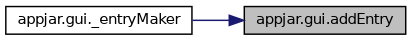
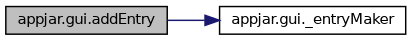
edge "appjar.gui._entryMaker" -> "appjar.gui.addEntry": reversed
